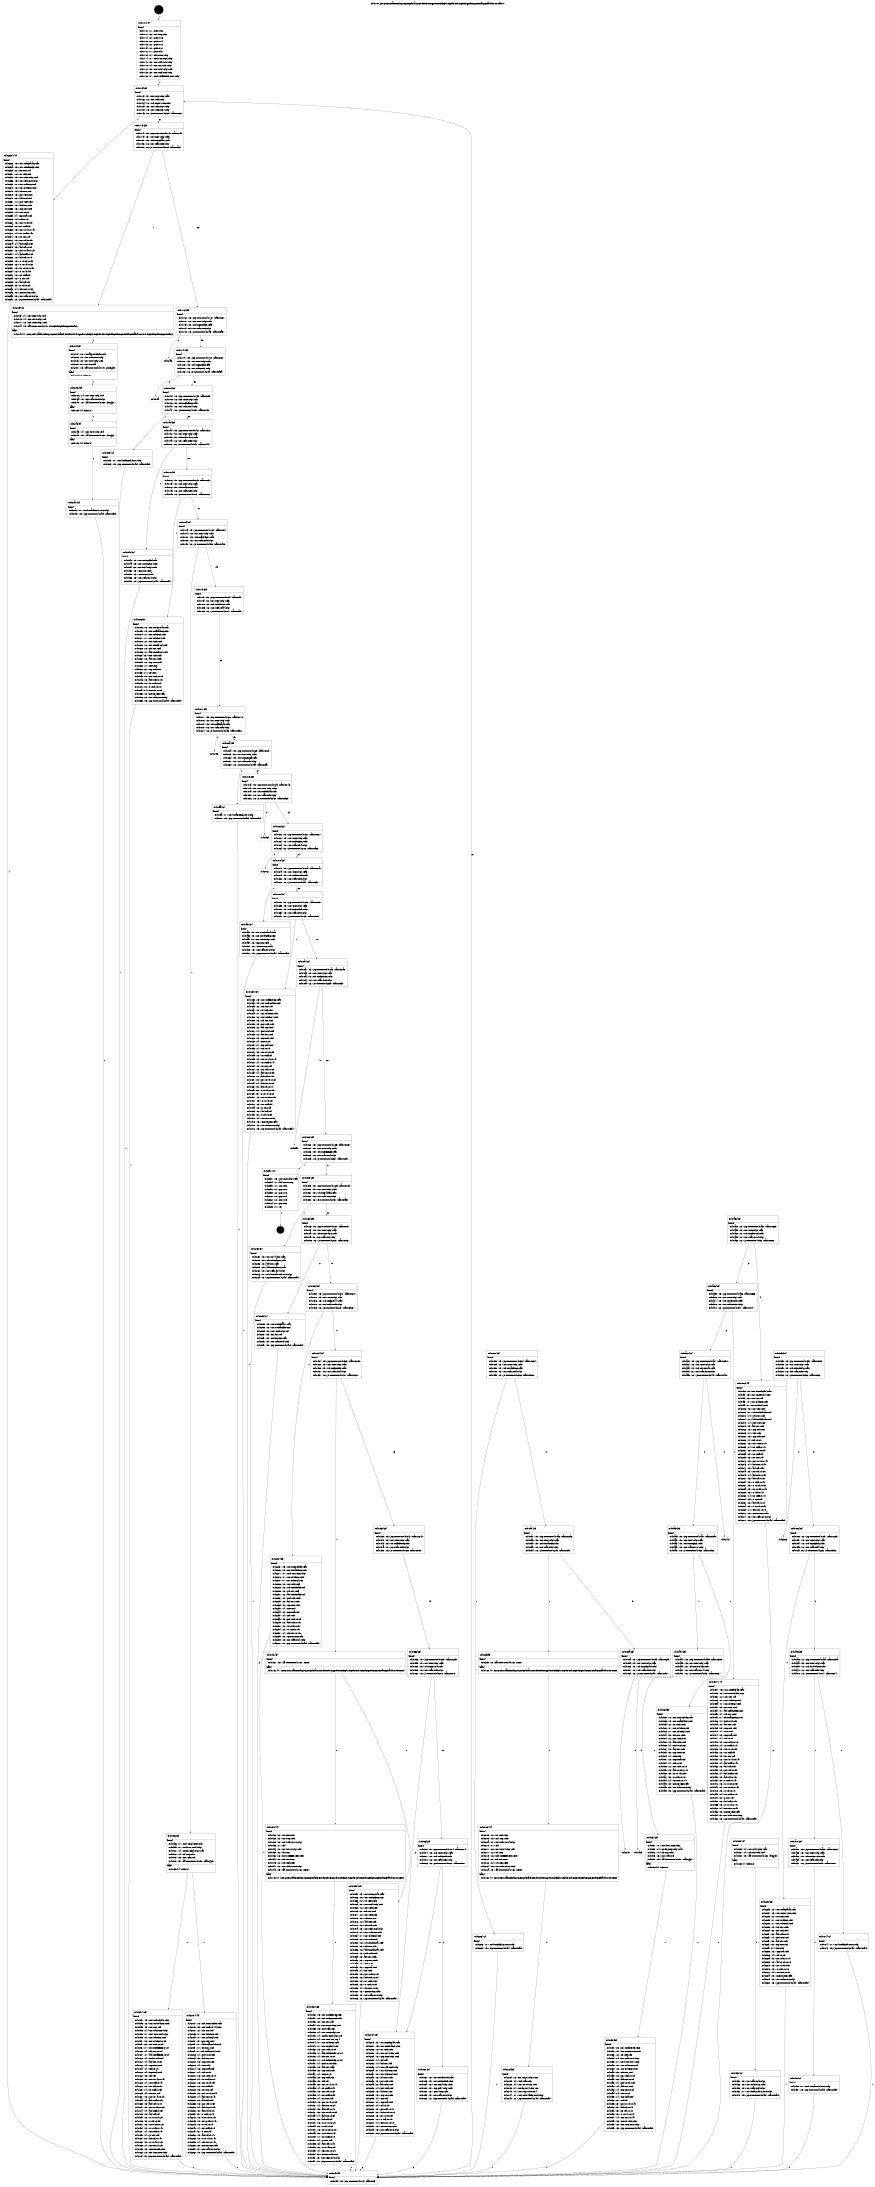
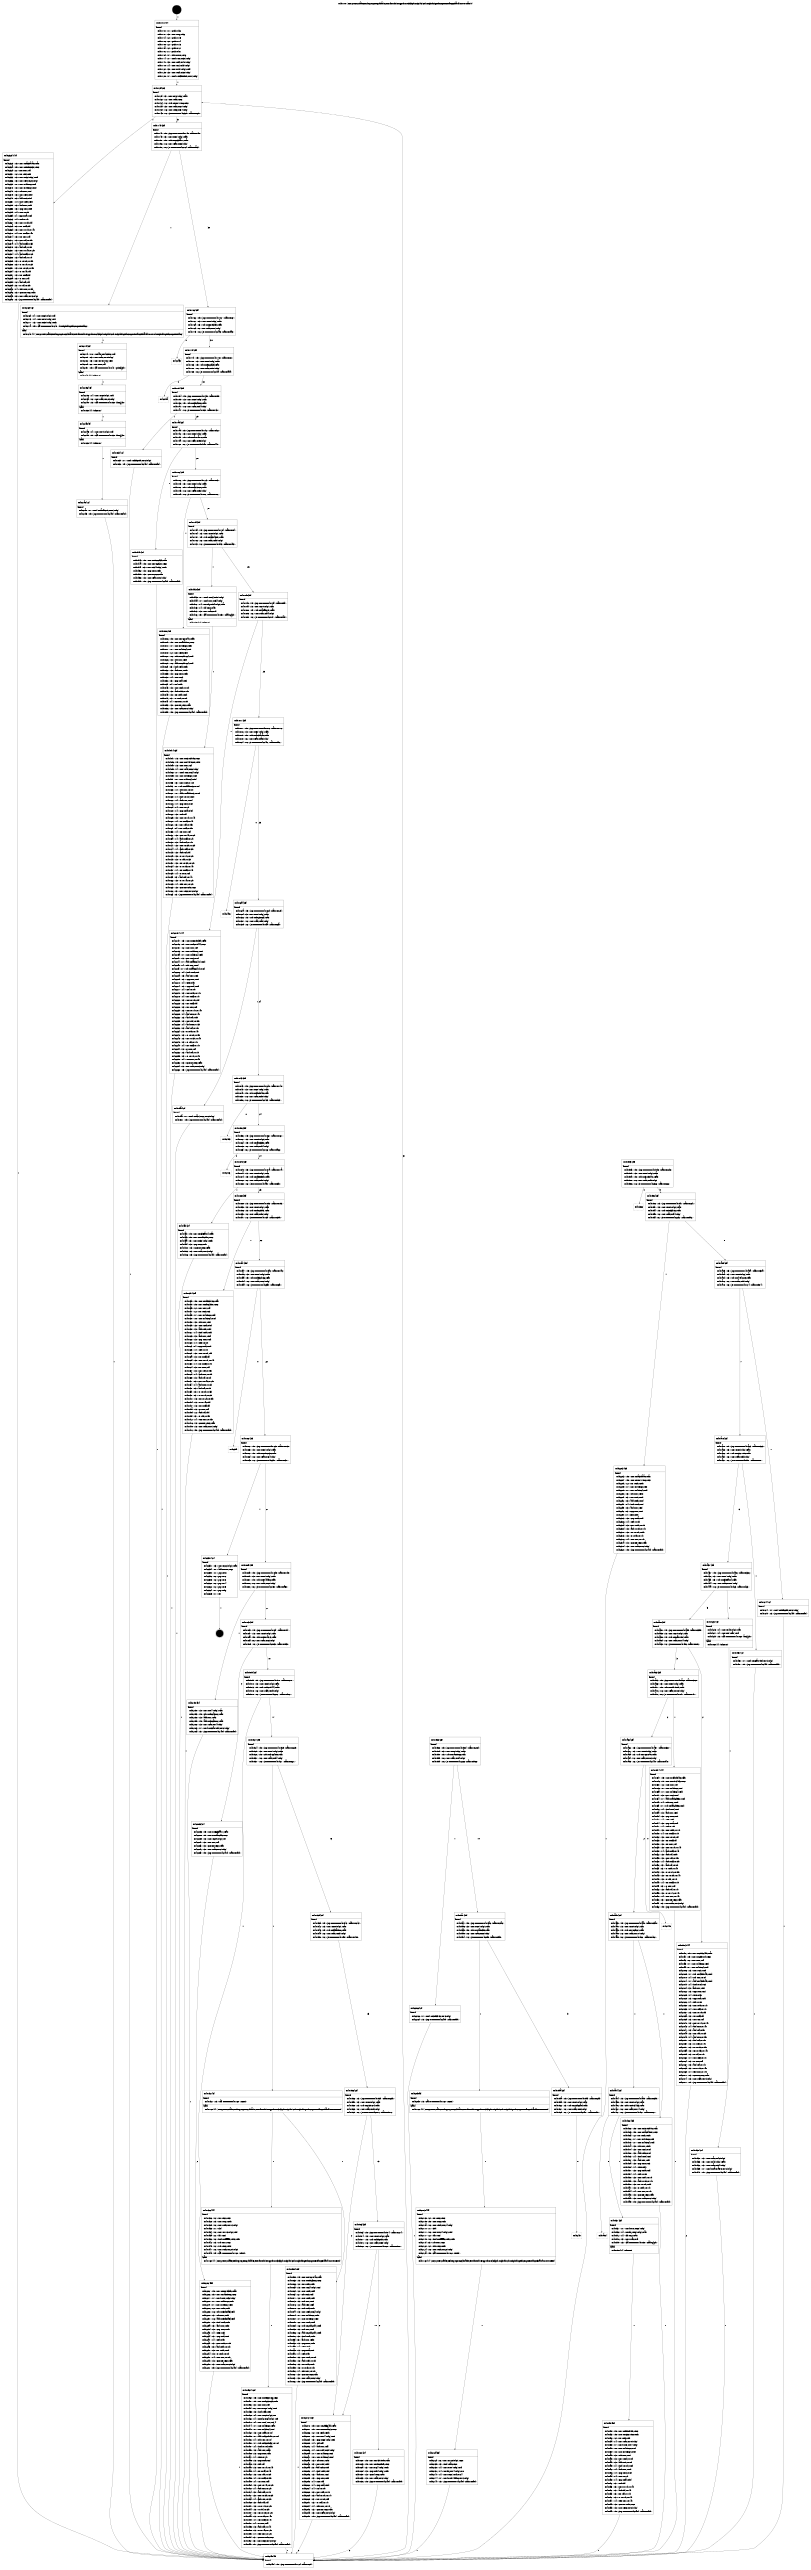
node "0x401a37 [25]": added
edge "0x401bb3 [30]" -> "0x4021d7 [144]": now "0x4017f8 [25]" -> "0x4021d7 [144]"
